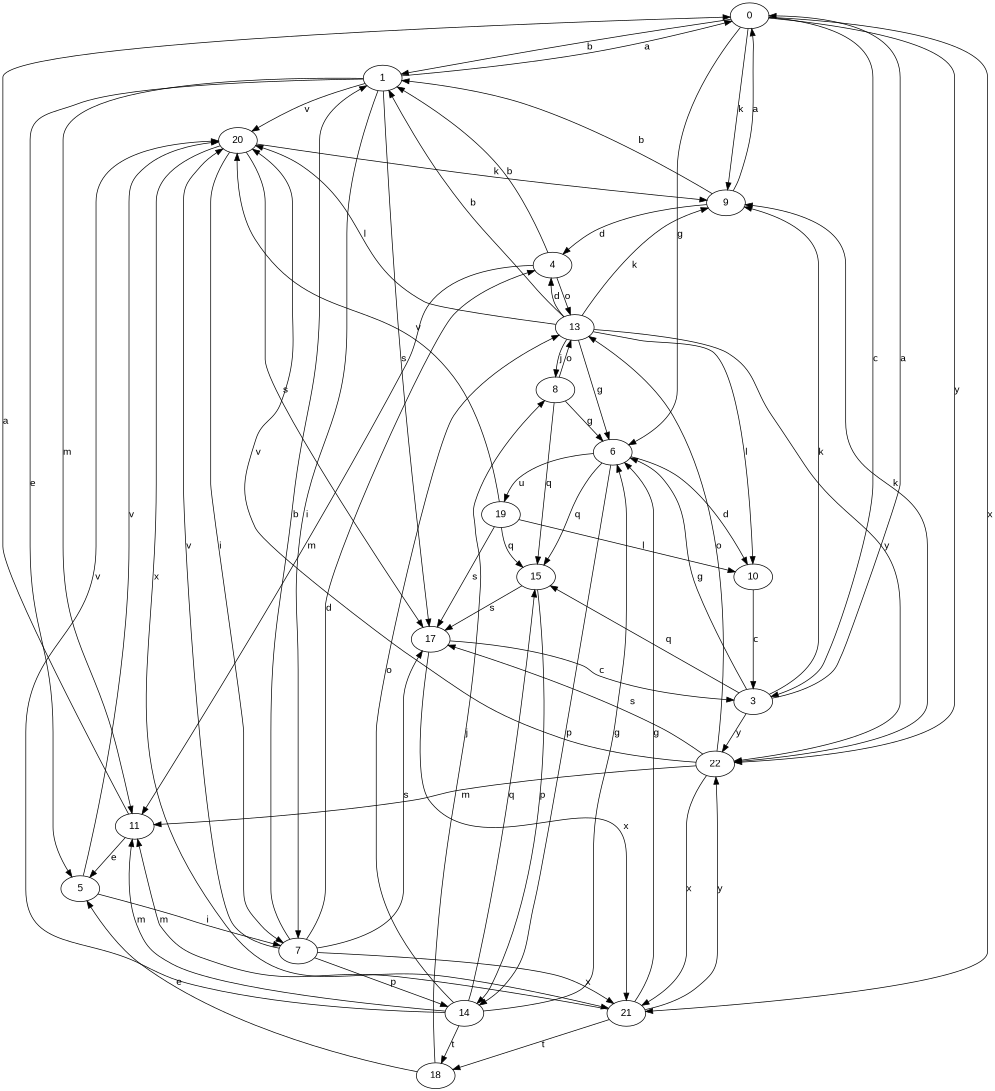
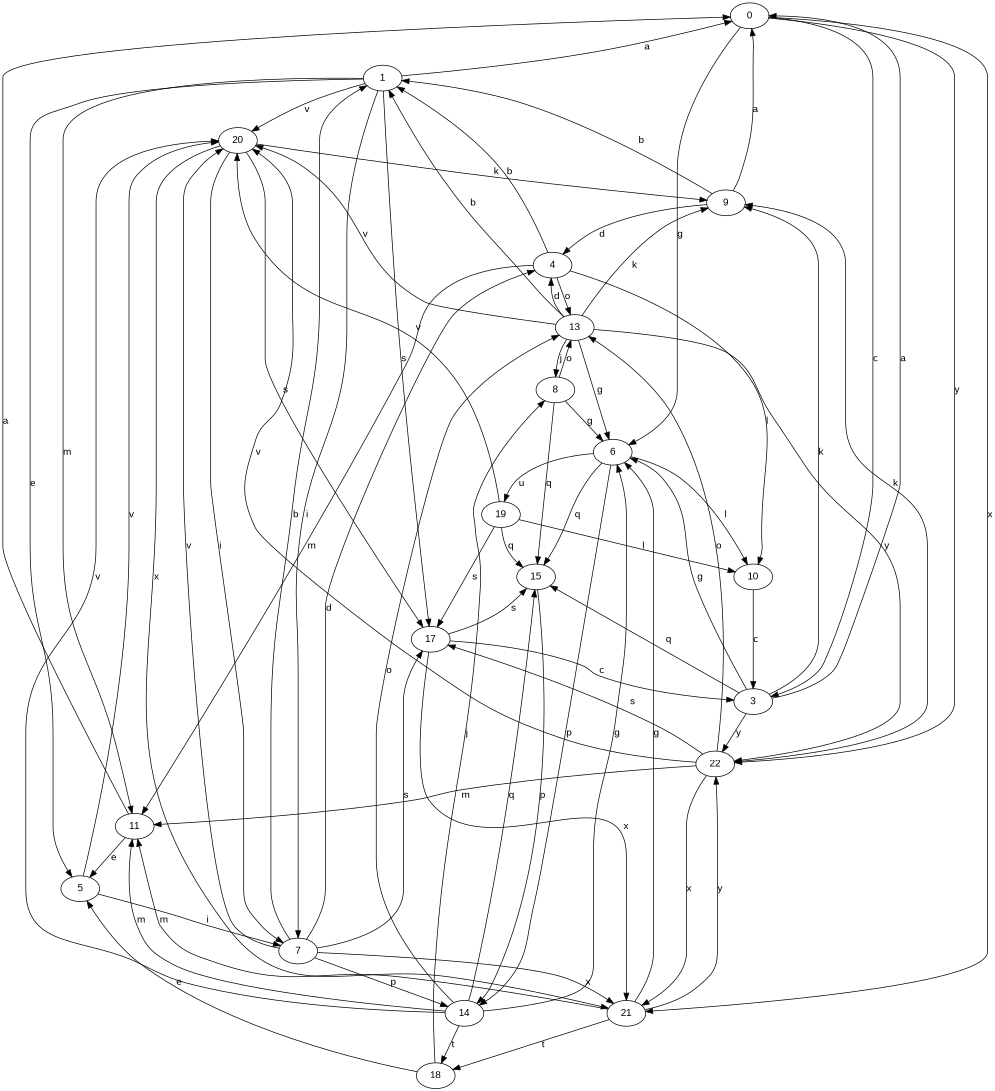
edge "0" -> "1": removed, label "b"
edge "0" -> "9": removed, label "k"
edge "13" -> "20": label "l" -> "v"
edge "13" -> "10": now "4" -> "10"
edge "6" -> "10": label "d" -> "l"
edge "15" -> "17": reversed
